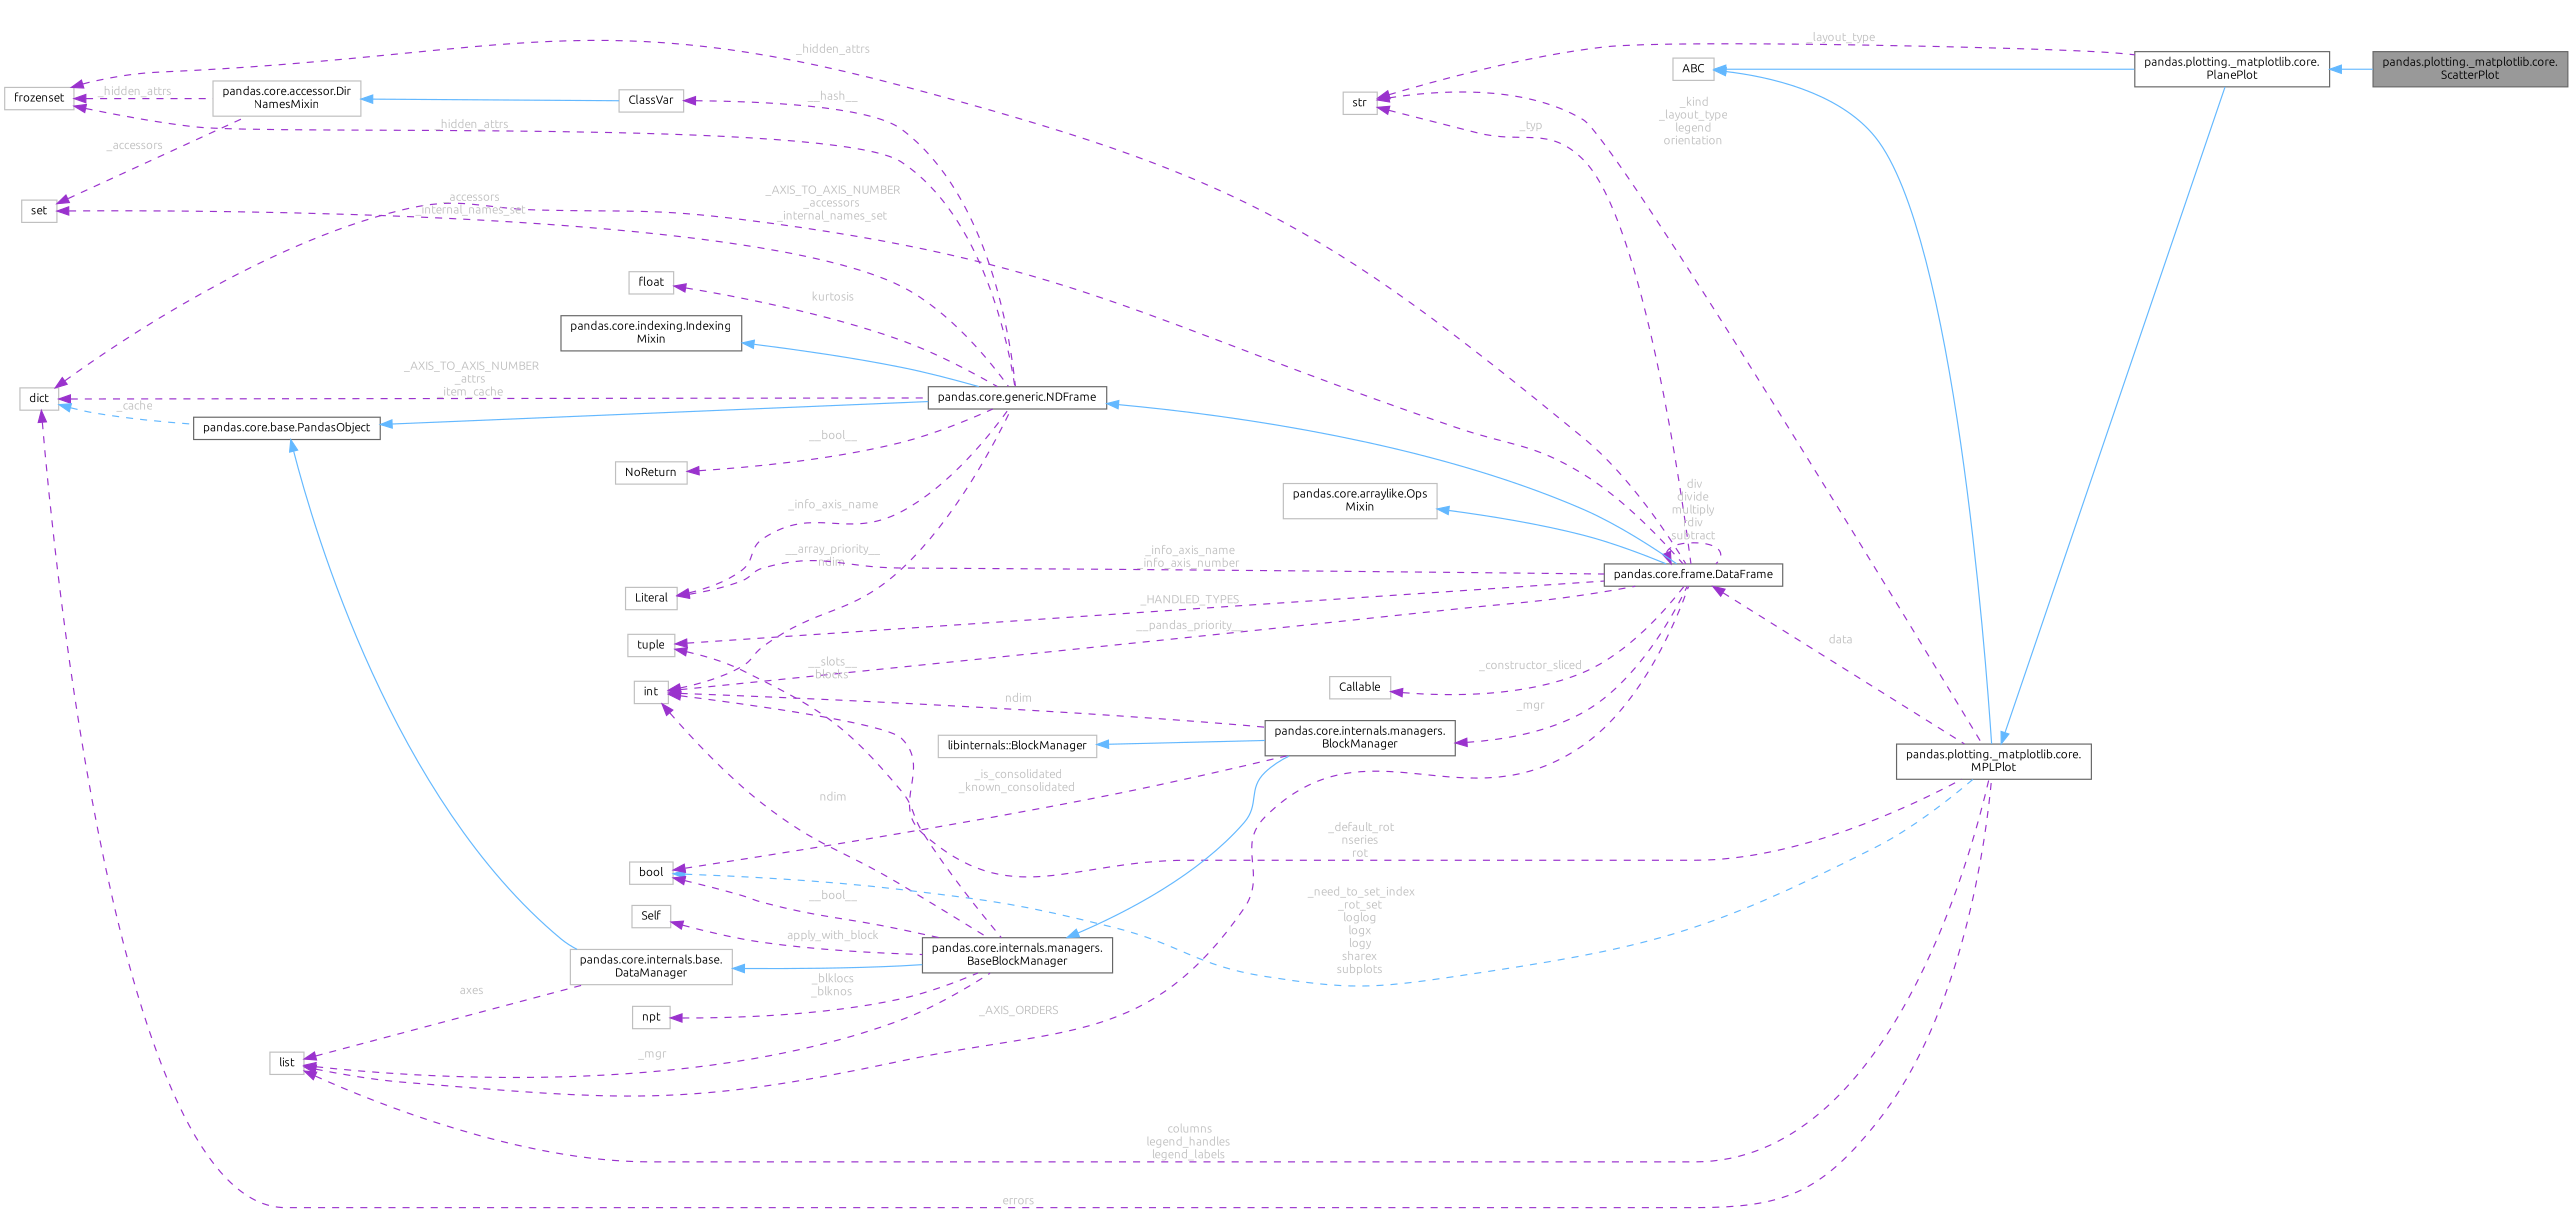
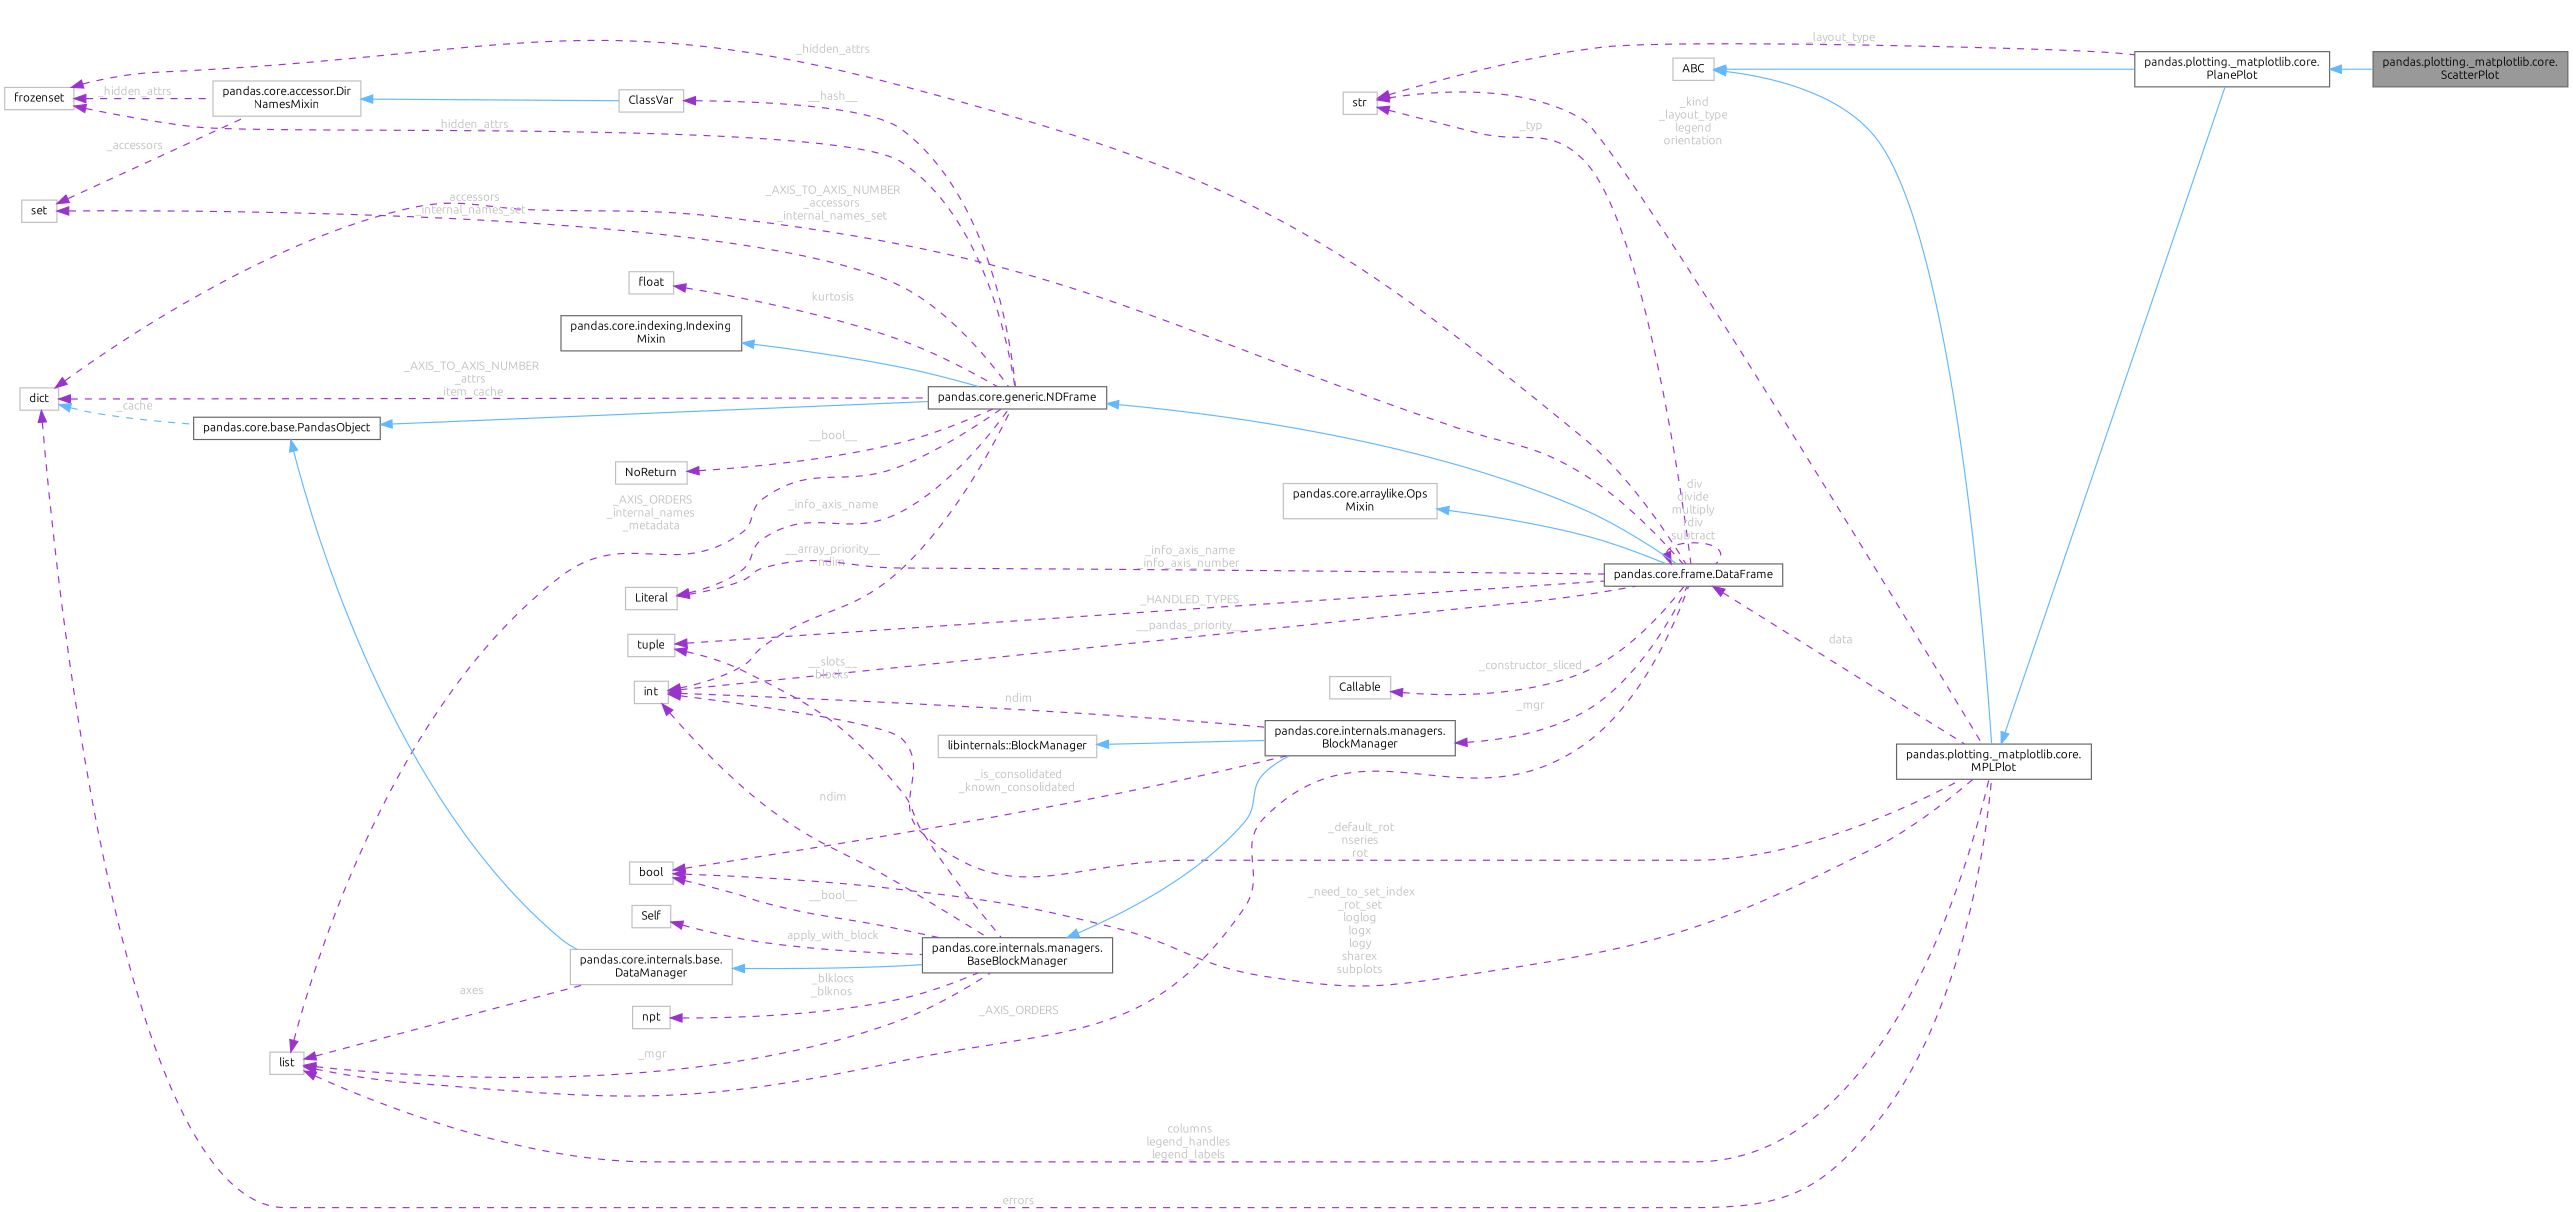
edge "pandas.core.generic.NDFrame" -> "list": added, label "_AXIS_ORDERS _internal_names _metadata"
edge "pandas.plotting._matplotlib.core. MPLPlot" -> "bool": color steelblue1 -> darkorchid3
